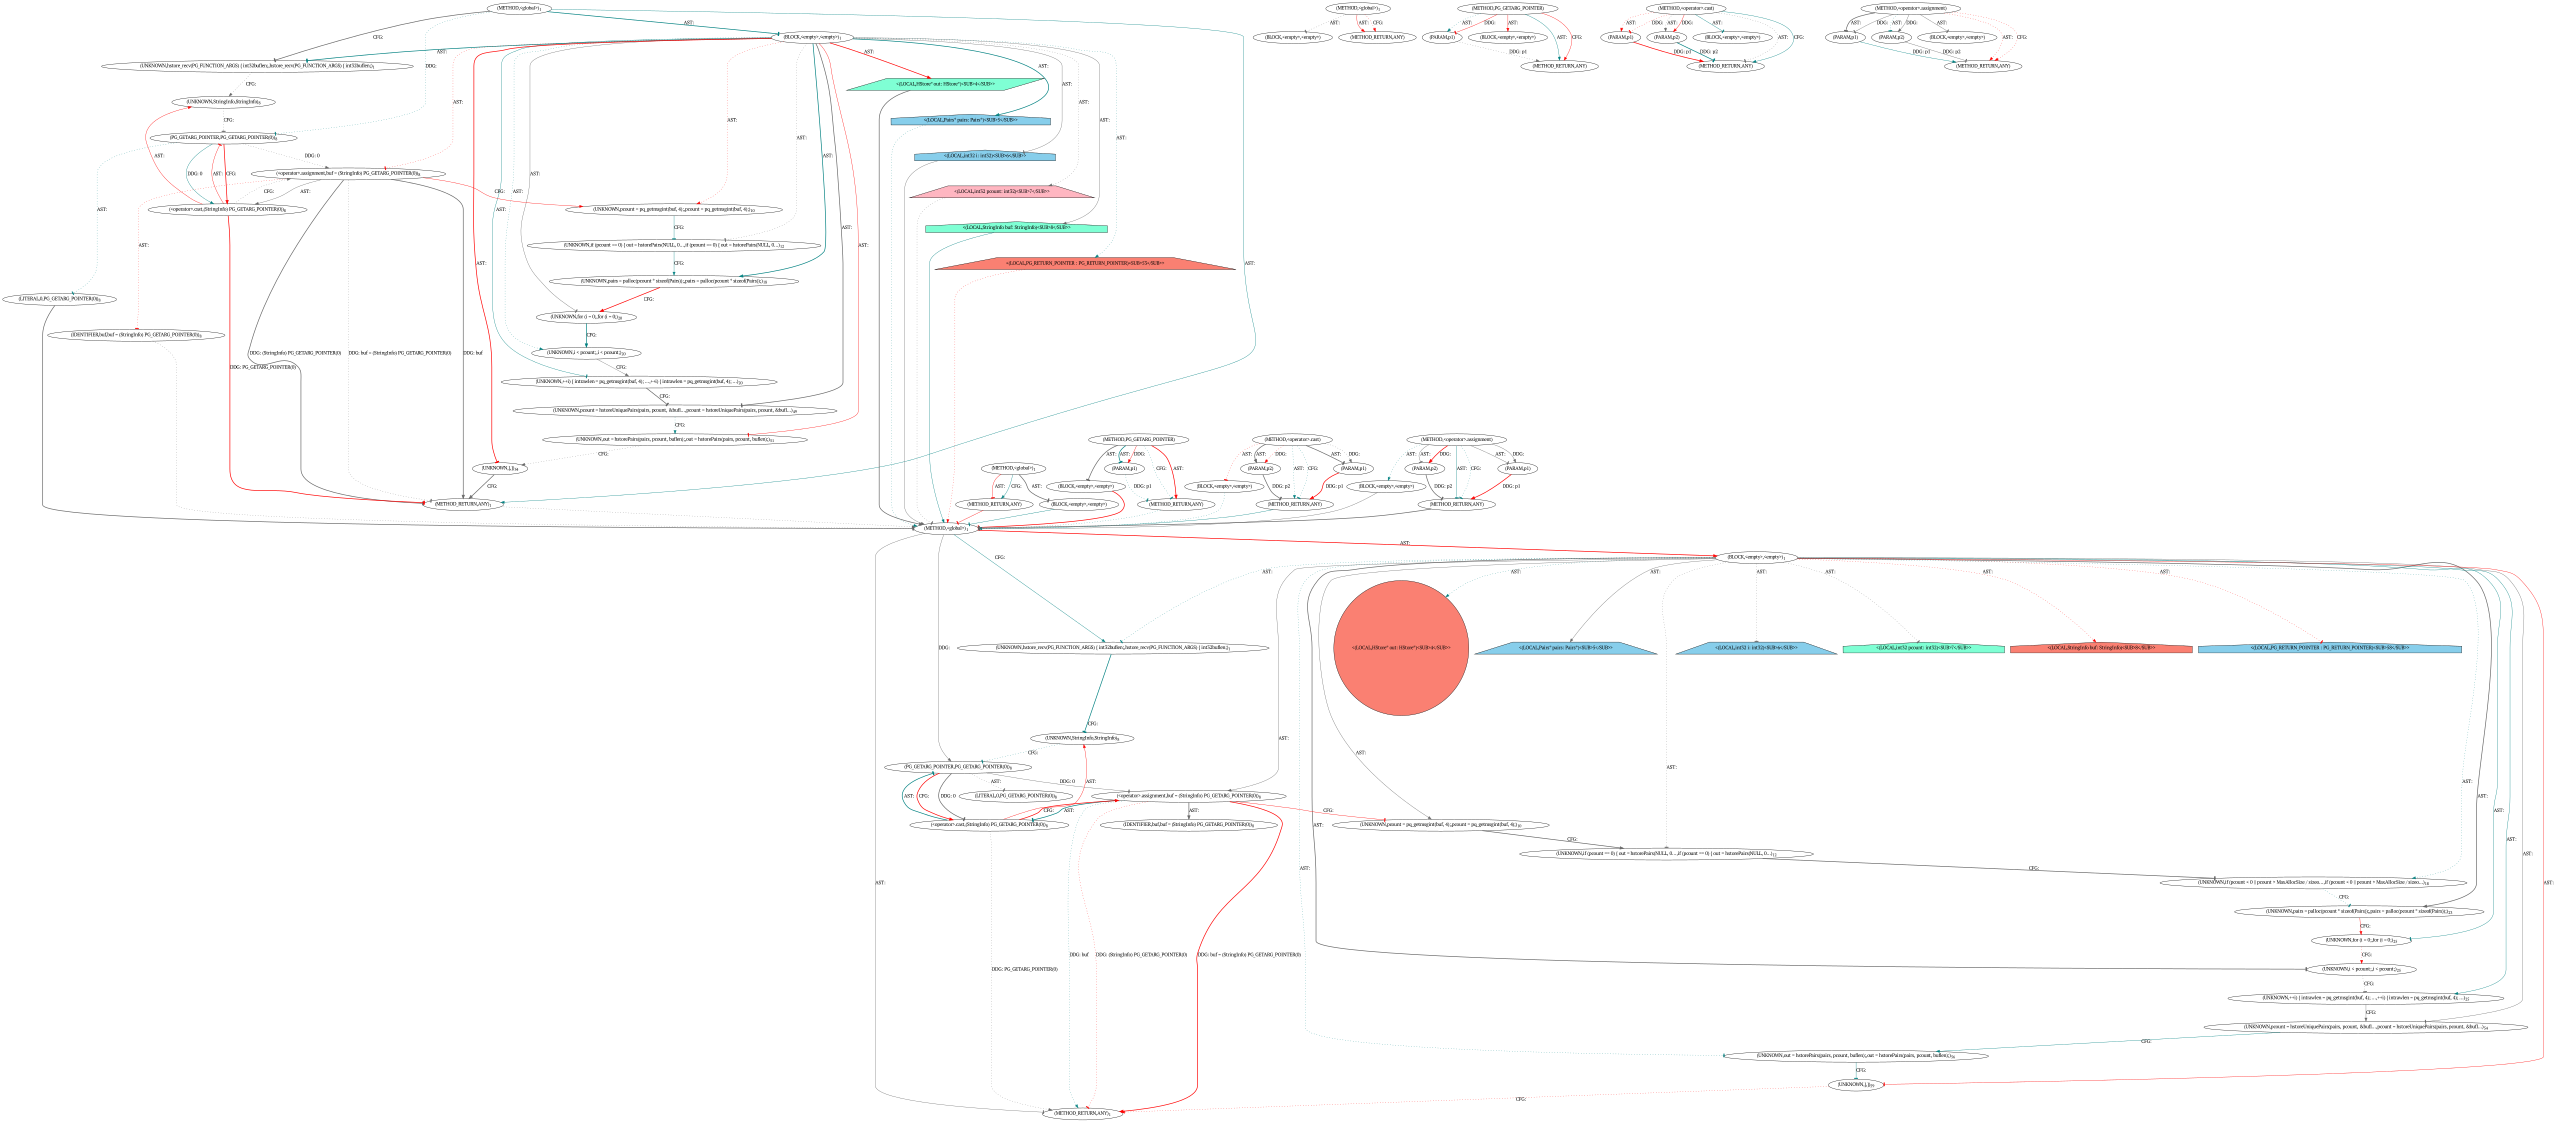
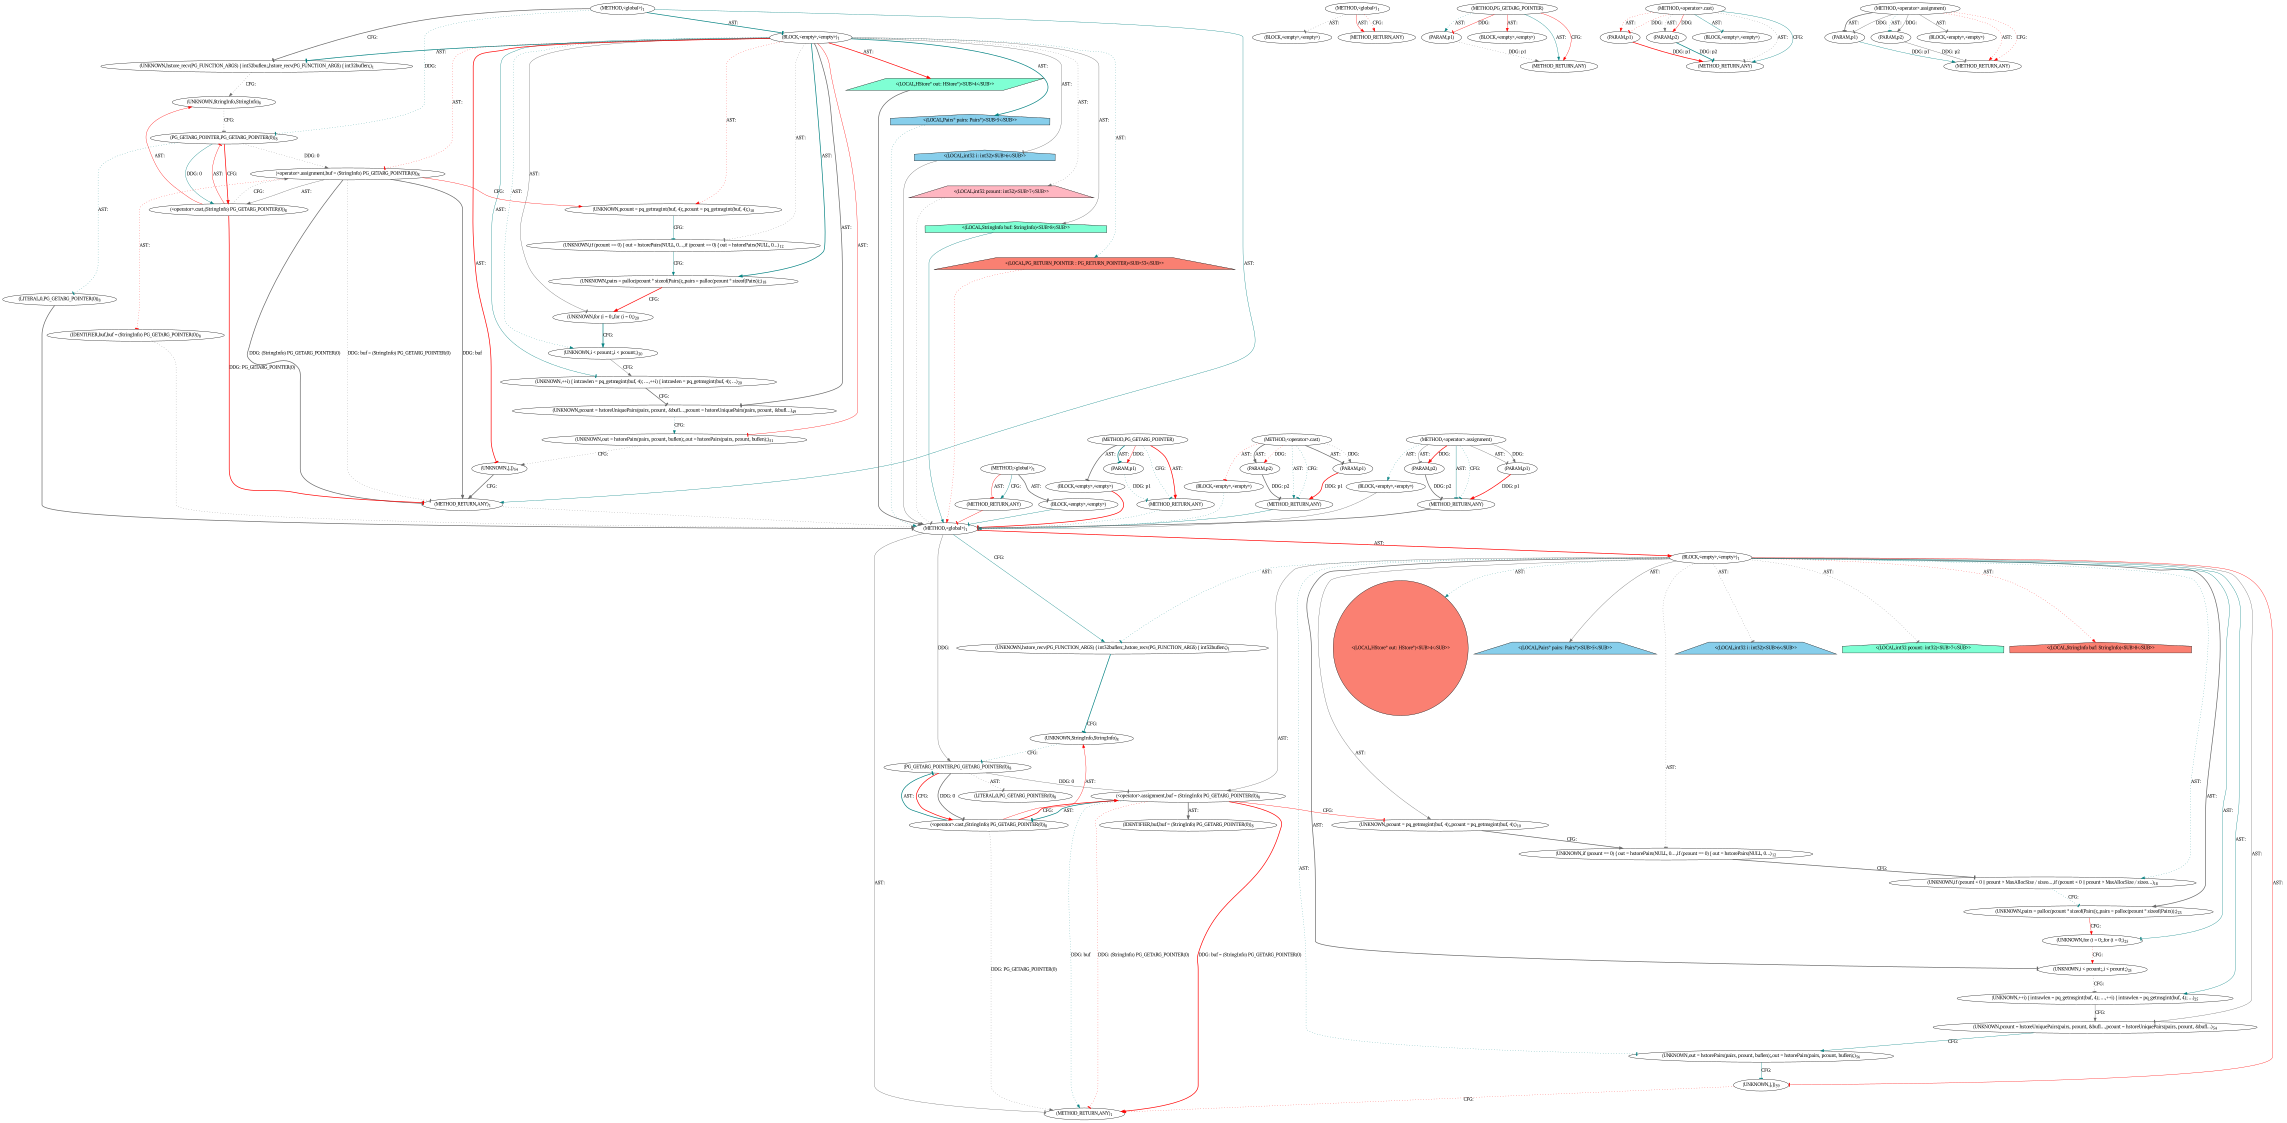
node "<(LOCAL,PG_RETURN_POINTER : PG_RETURN_POINTER)<SUB>58</SUB>>": removed
